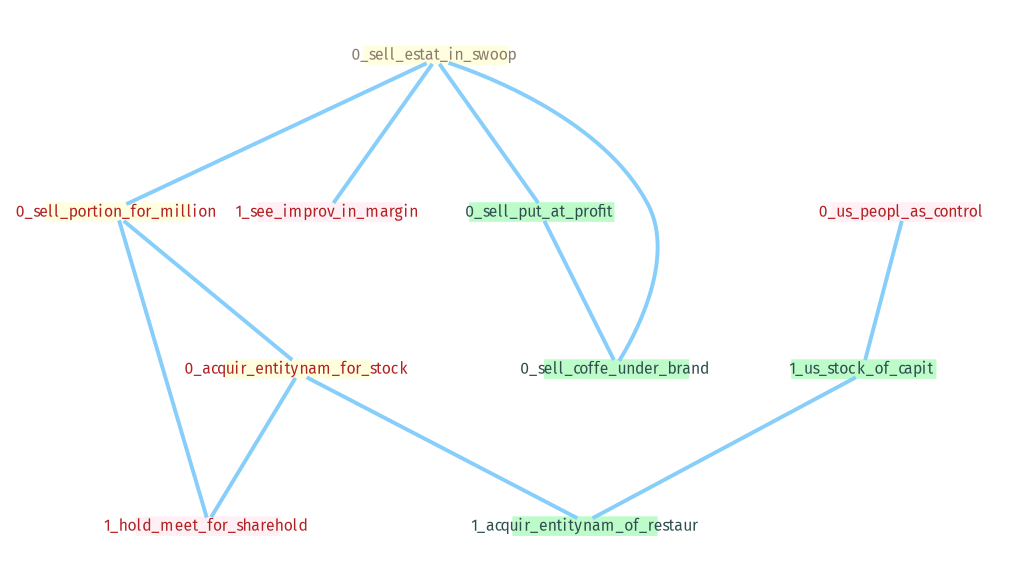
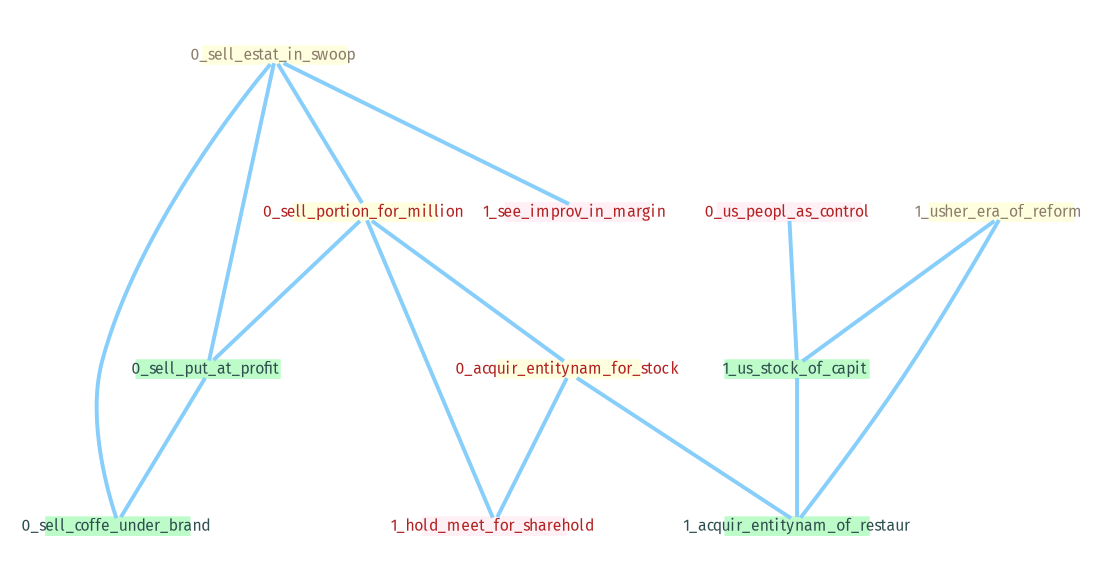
node "1_usher_era_of_reform": added
edge "0_sell_portion_for_million" -- "0_sell_put_at_profit": added
